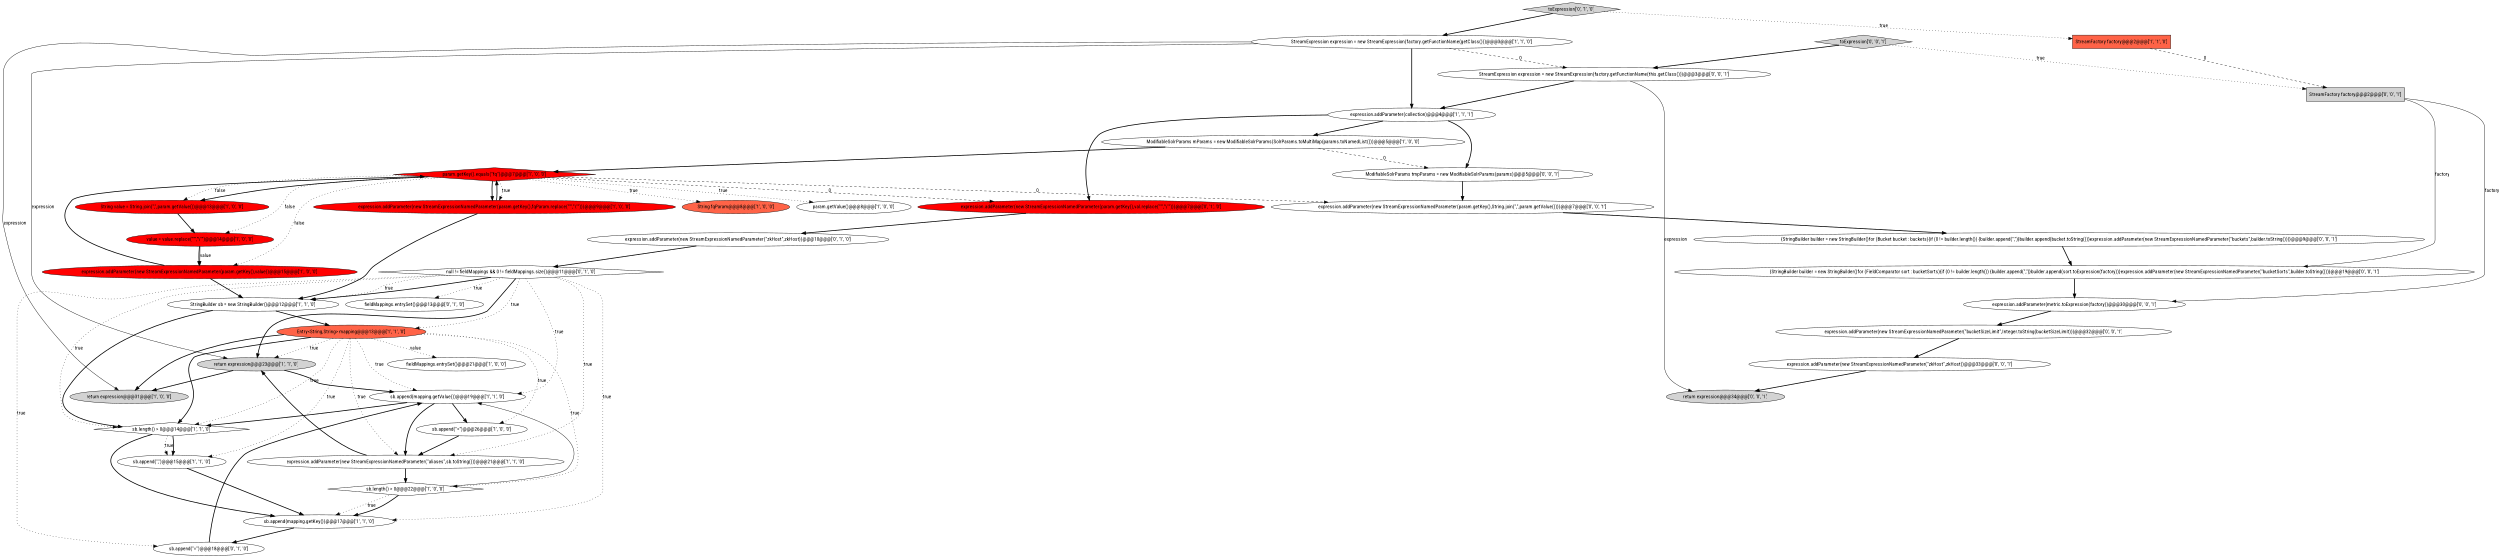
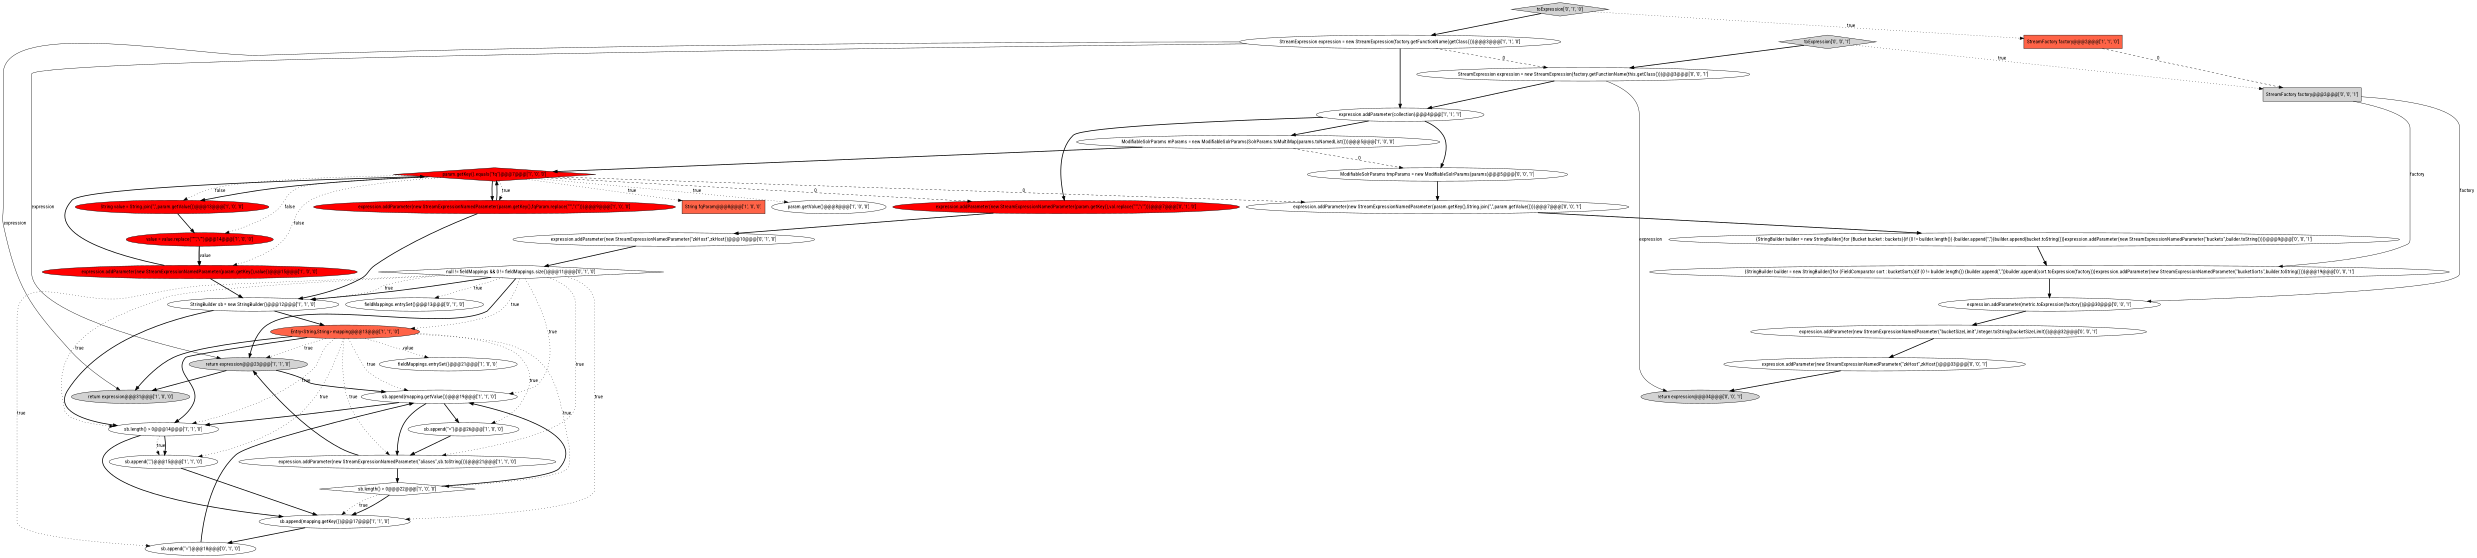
node "String fqParam@@@8@@@['1', '0', '0']": shape ellipse -> box
node "sb.length() > 0@@@14@@@['1', '1', '0']": shape diamond -> ellipse
edge "sb.length() > 0@@@22@@@['1', '0', '0']" -> "sb.append(mapping.getValue())@@@19@@@['1', '1', '0']": style solid -> bold
